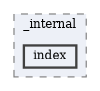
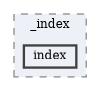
cluster "_internal": label "_internal" -> "_index"
